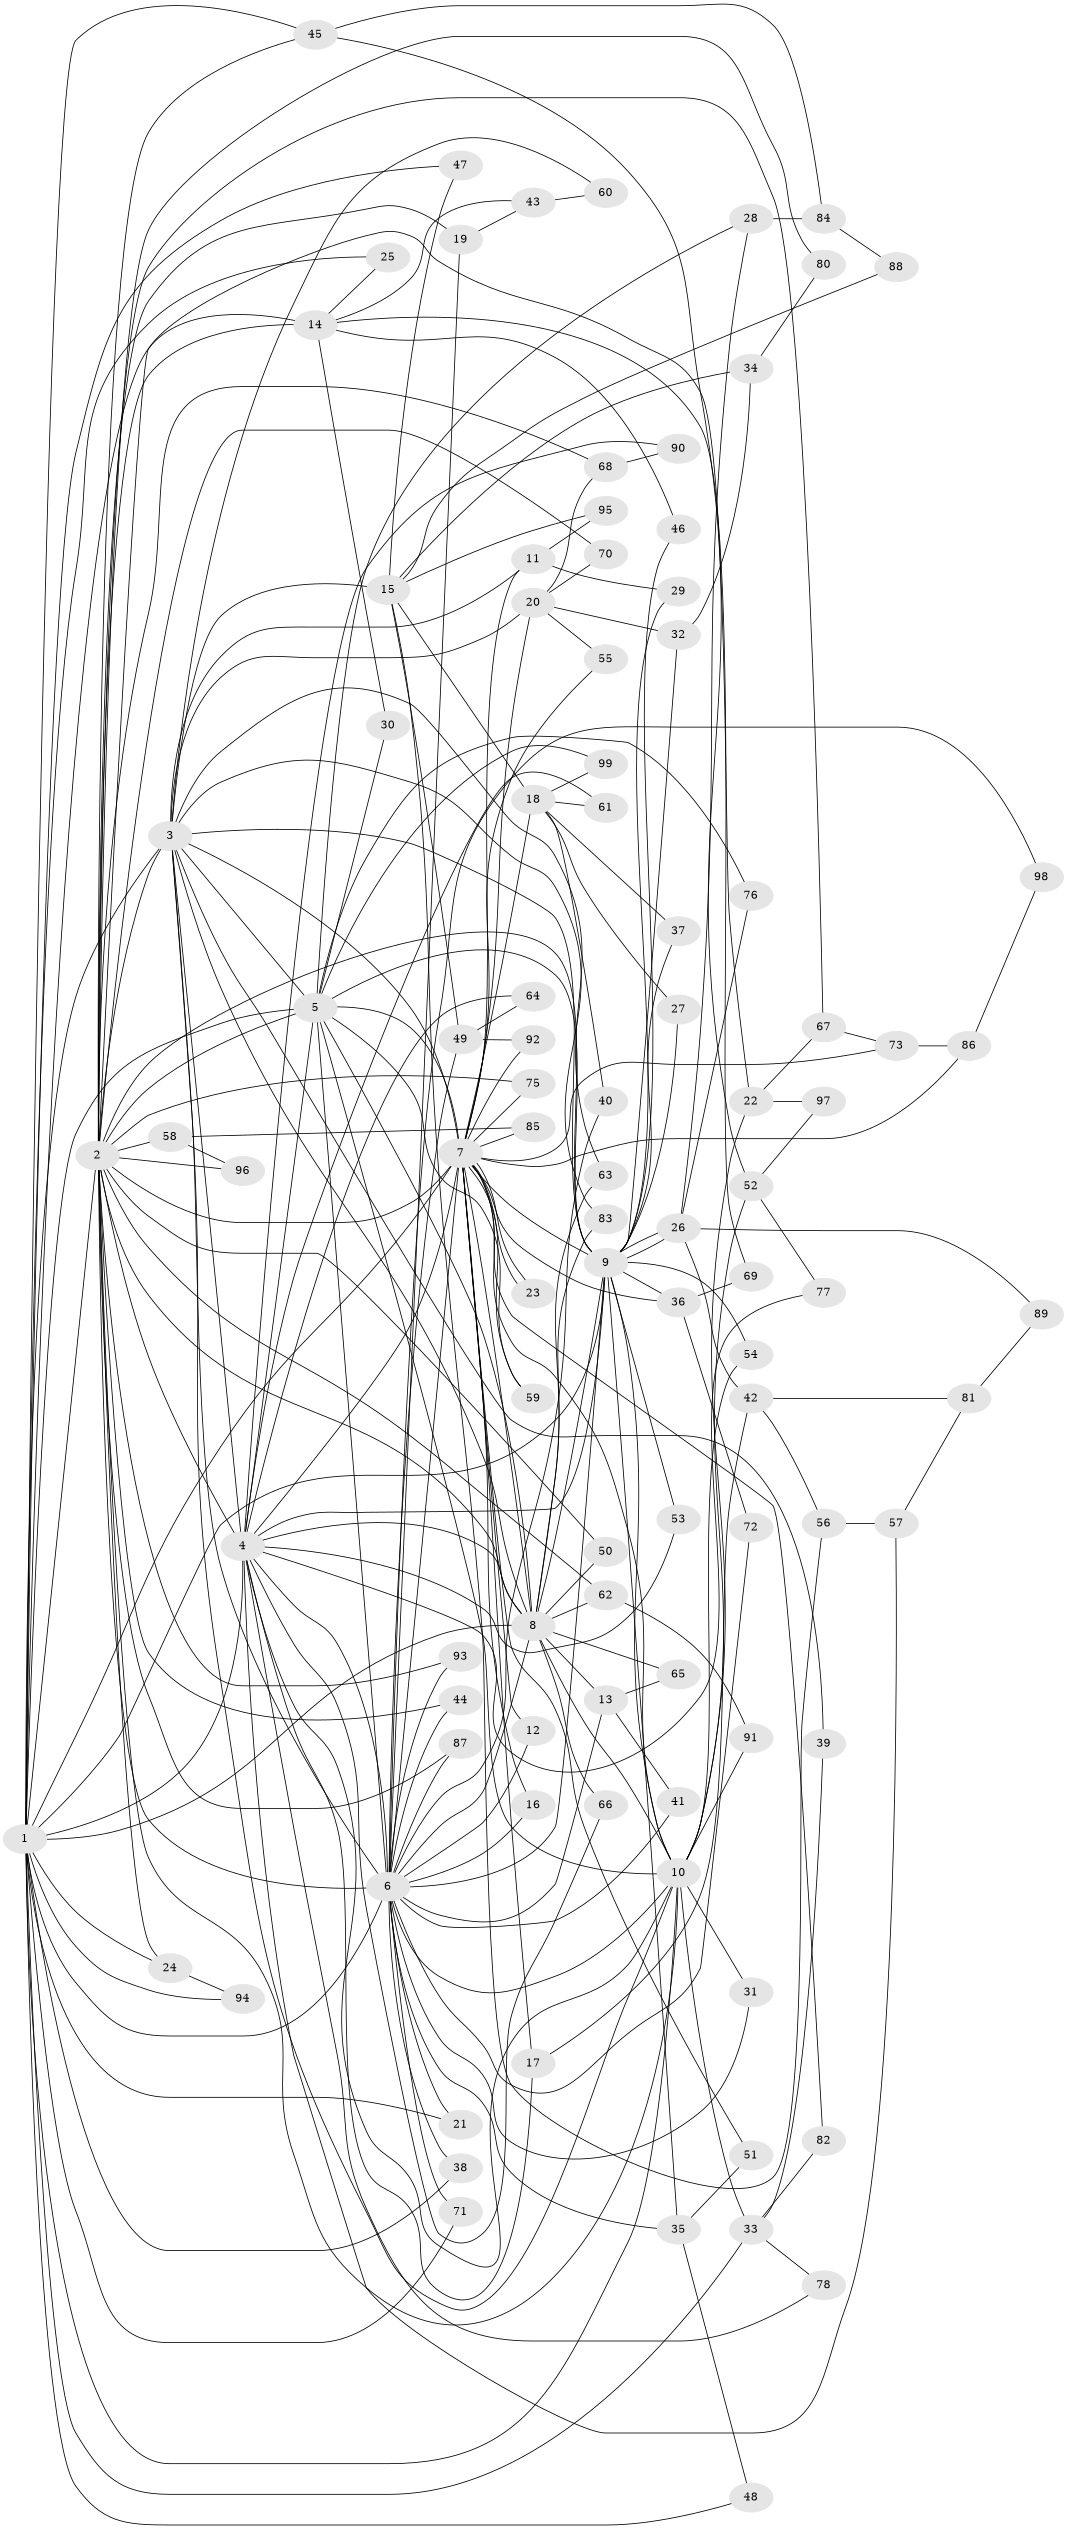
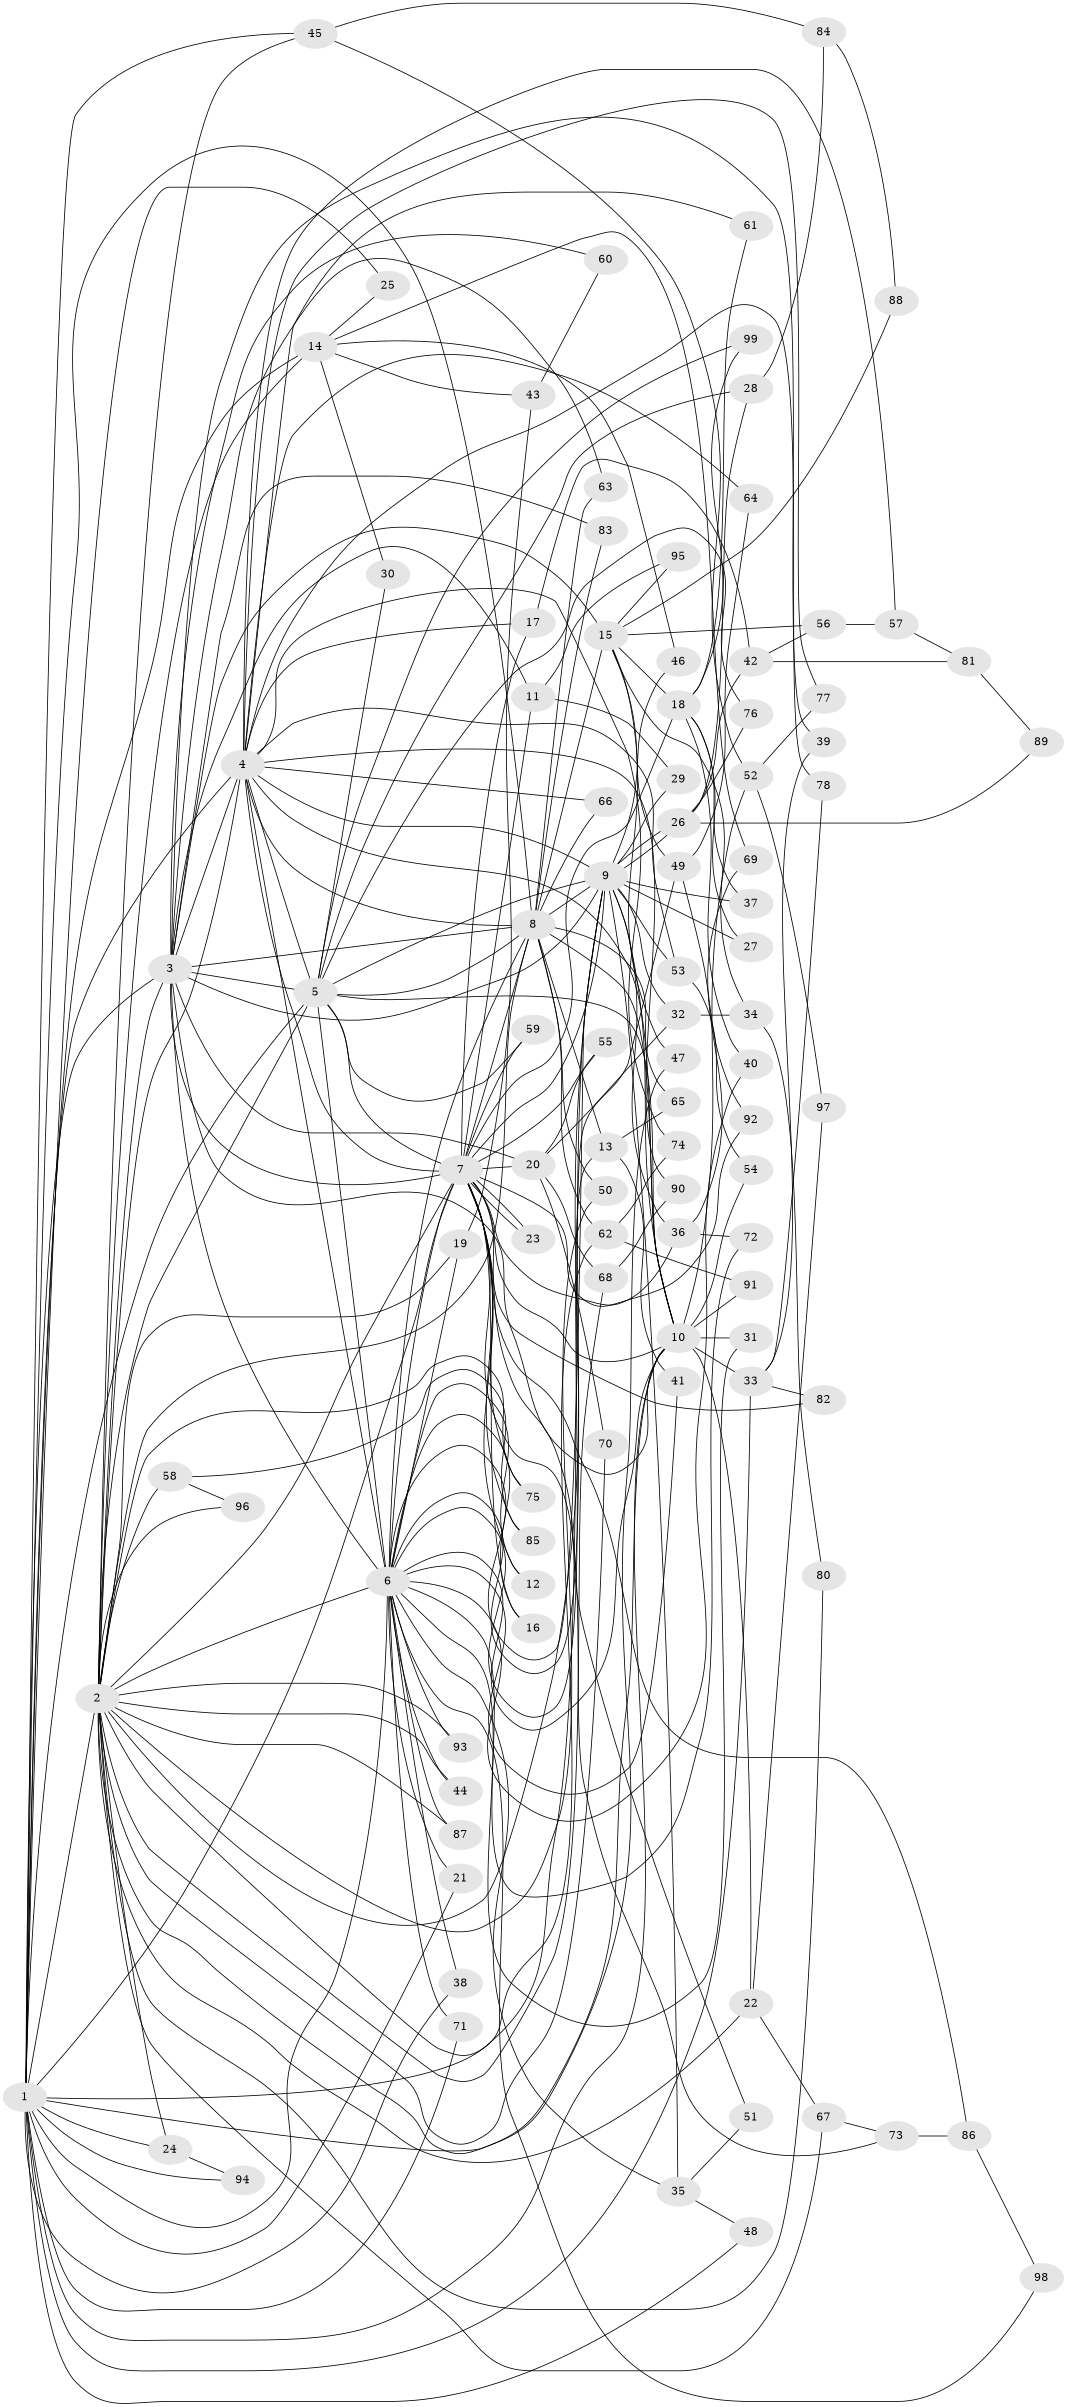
edge "15" -- "8": added
node "74": added
edge "9" -- "54": now "53" -- "54"
